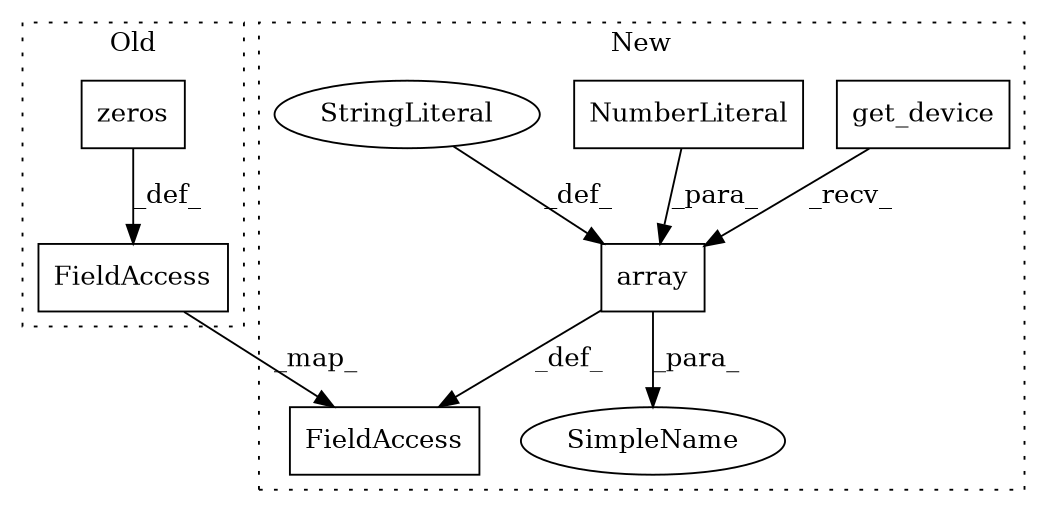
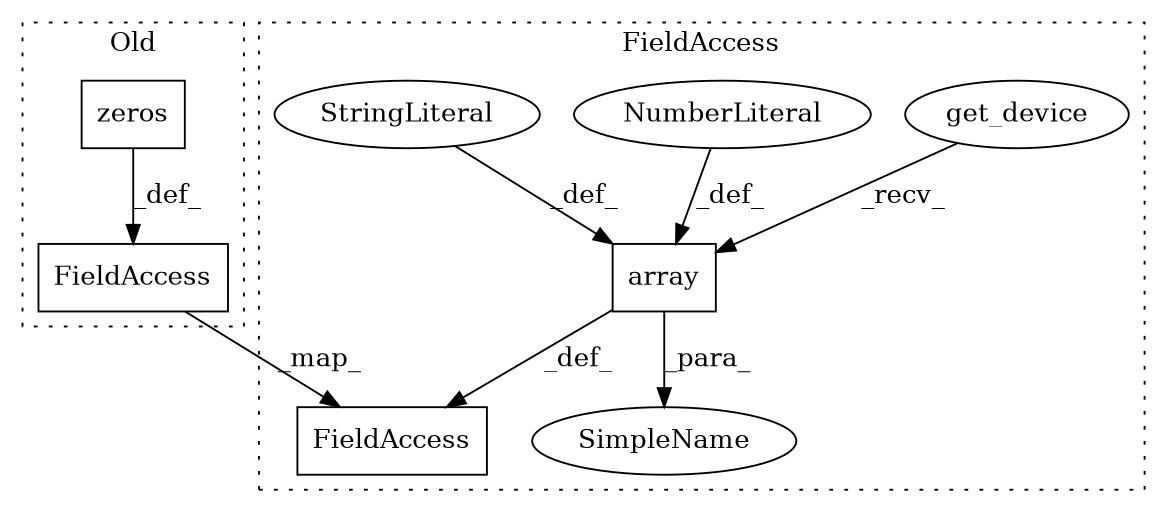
cluster "New": label "New" -> "FieldAccess"
node "NumberLiteral": shape box -> ellipse
node "get_device": shape box -> ellipse
edge "NumberLiteral" -> "array": label "_para_" -> "_def_"
